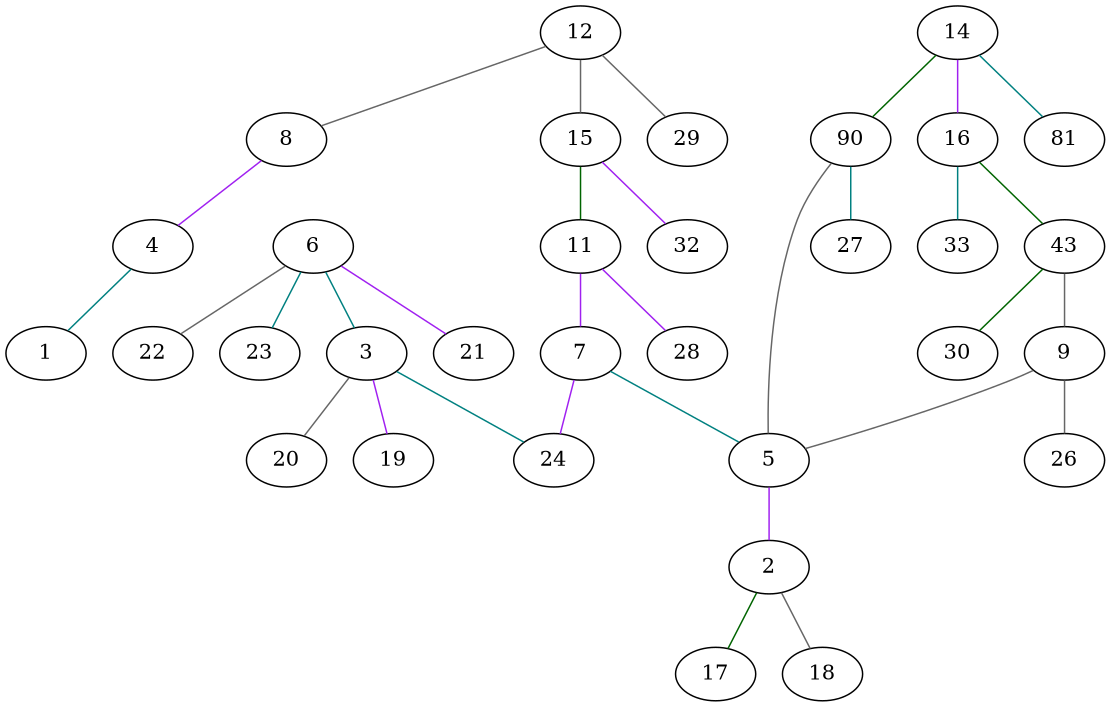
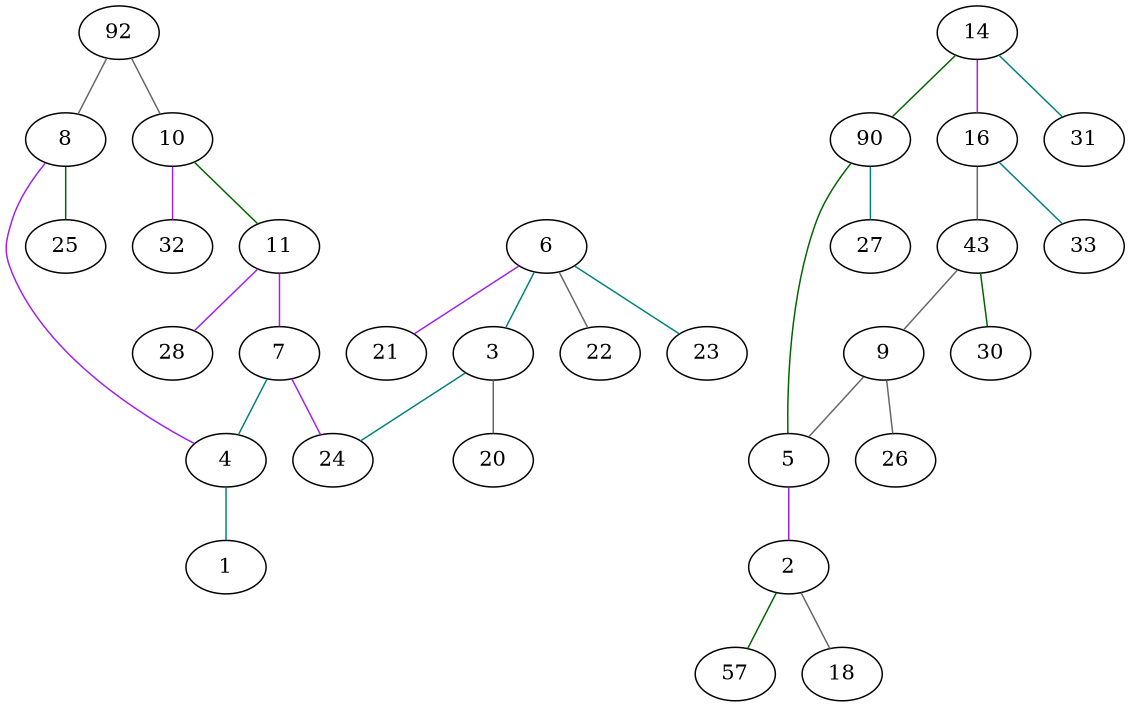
node "12": label "12" -> "92"
node "15": label "15" -> "10"
node "29": removed
node "81": label "81" -> "31"
edge "16" -- "43": color darkgreen -> gray40
node "25": added
edge "90" -- "5": color gray40 -> darkgreen
edge "7" -- "5": now "7" -- "4"
node "19": removed
node "17": label "17" -> "57"
